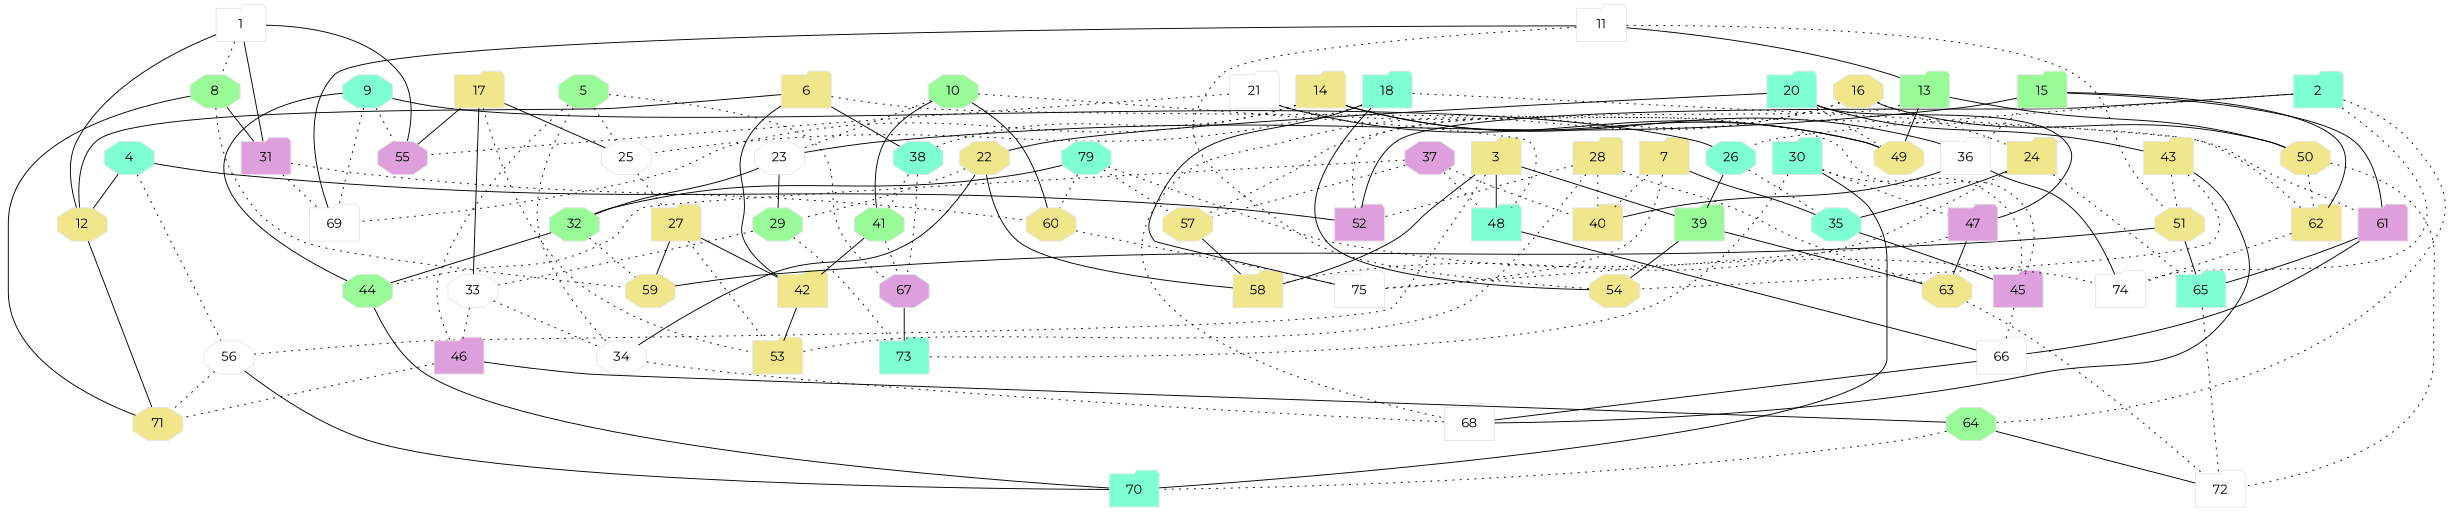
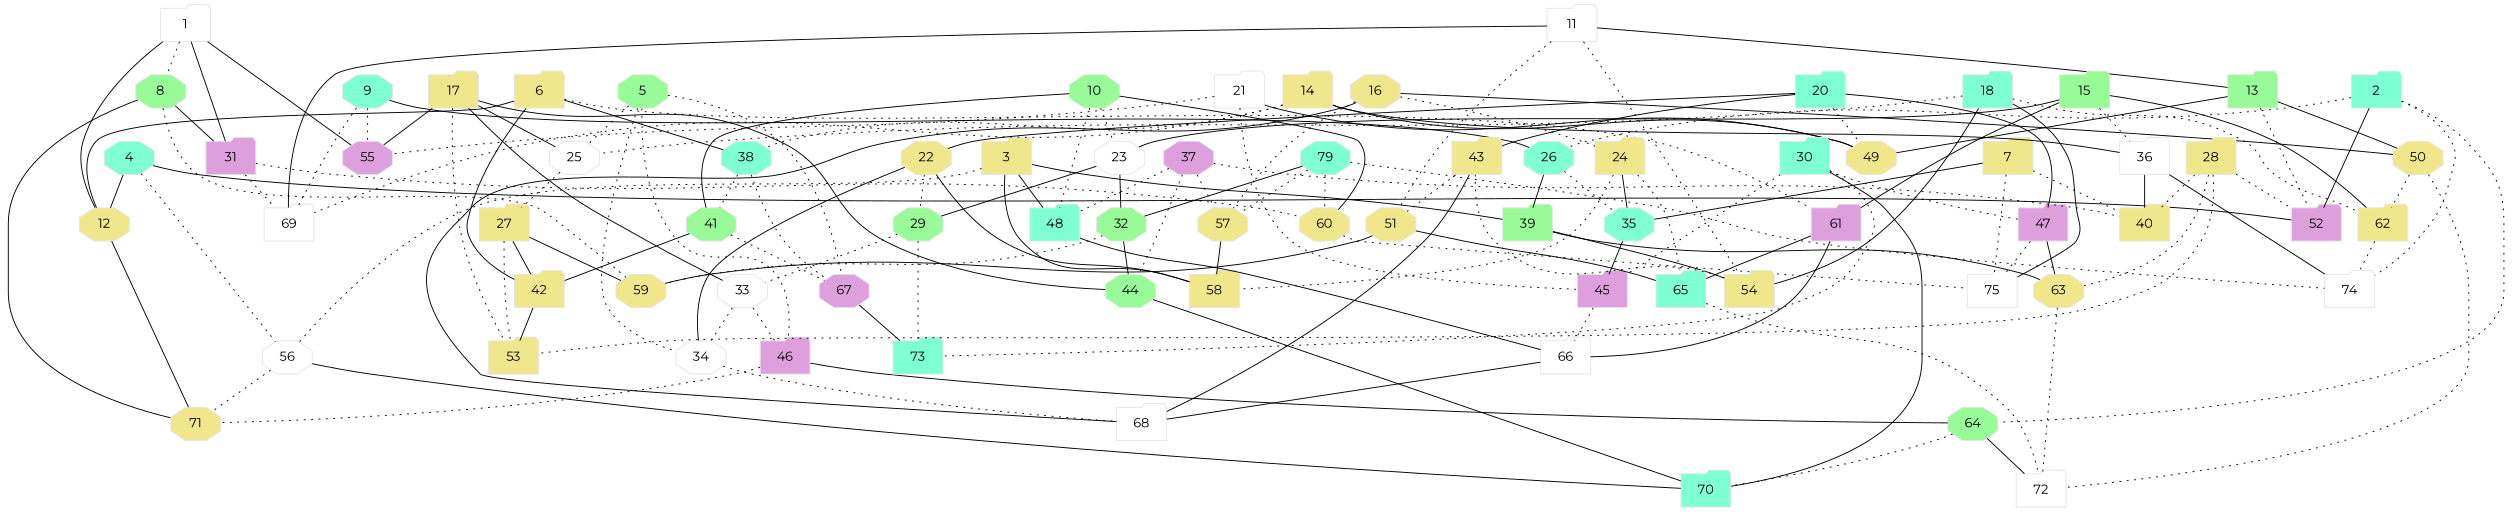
edge "16" -- "68": style dotted -> solid
edge "9" -- "44": now "17" -- "44"
node "54": shape octagon -> folder
